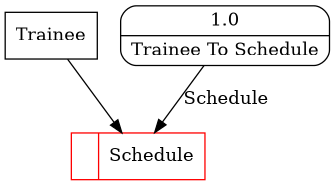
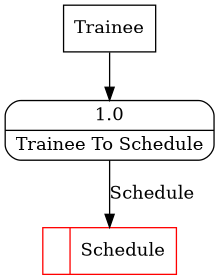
edge "Trainee" -> "Schedule": now "Trainee" -> "1.0"
